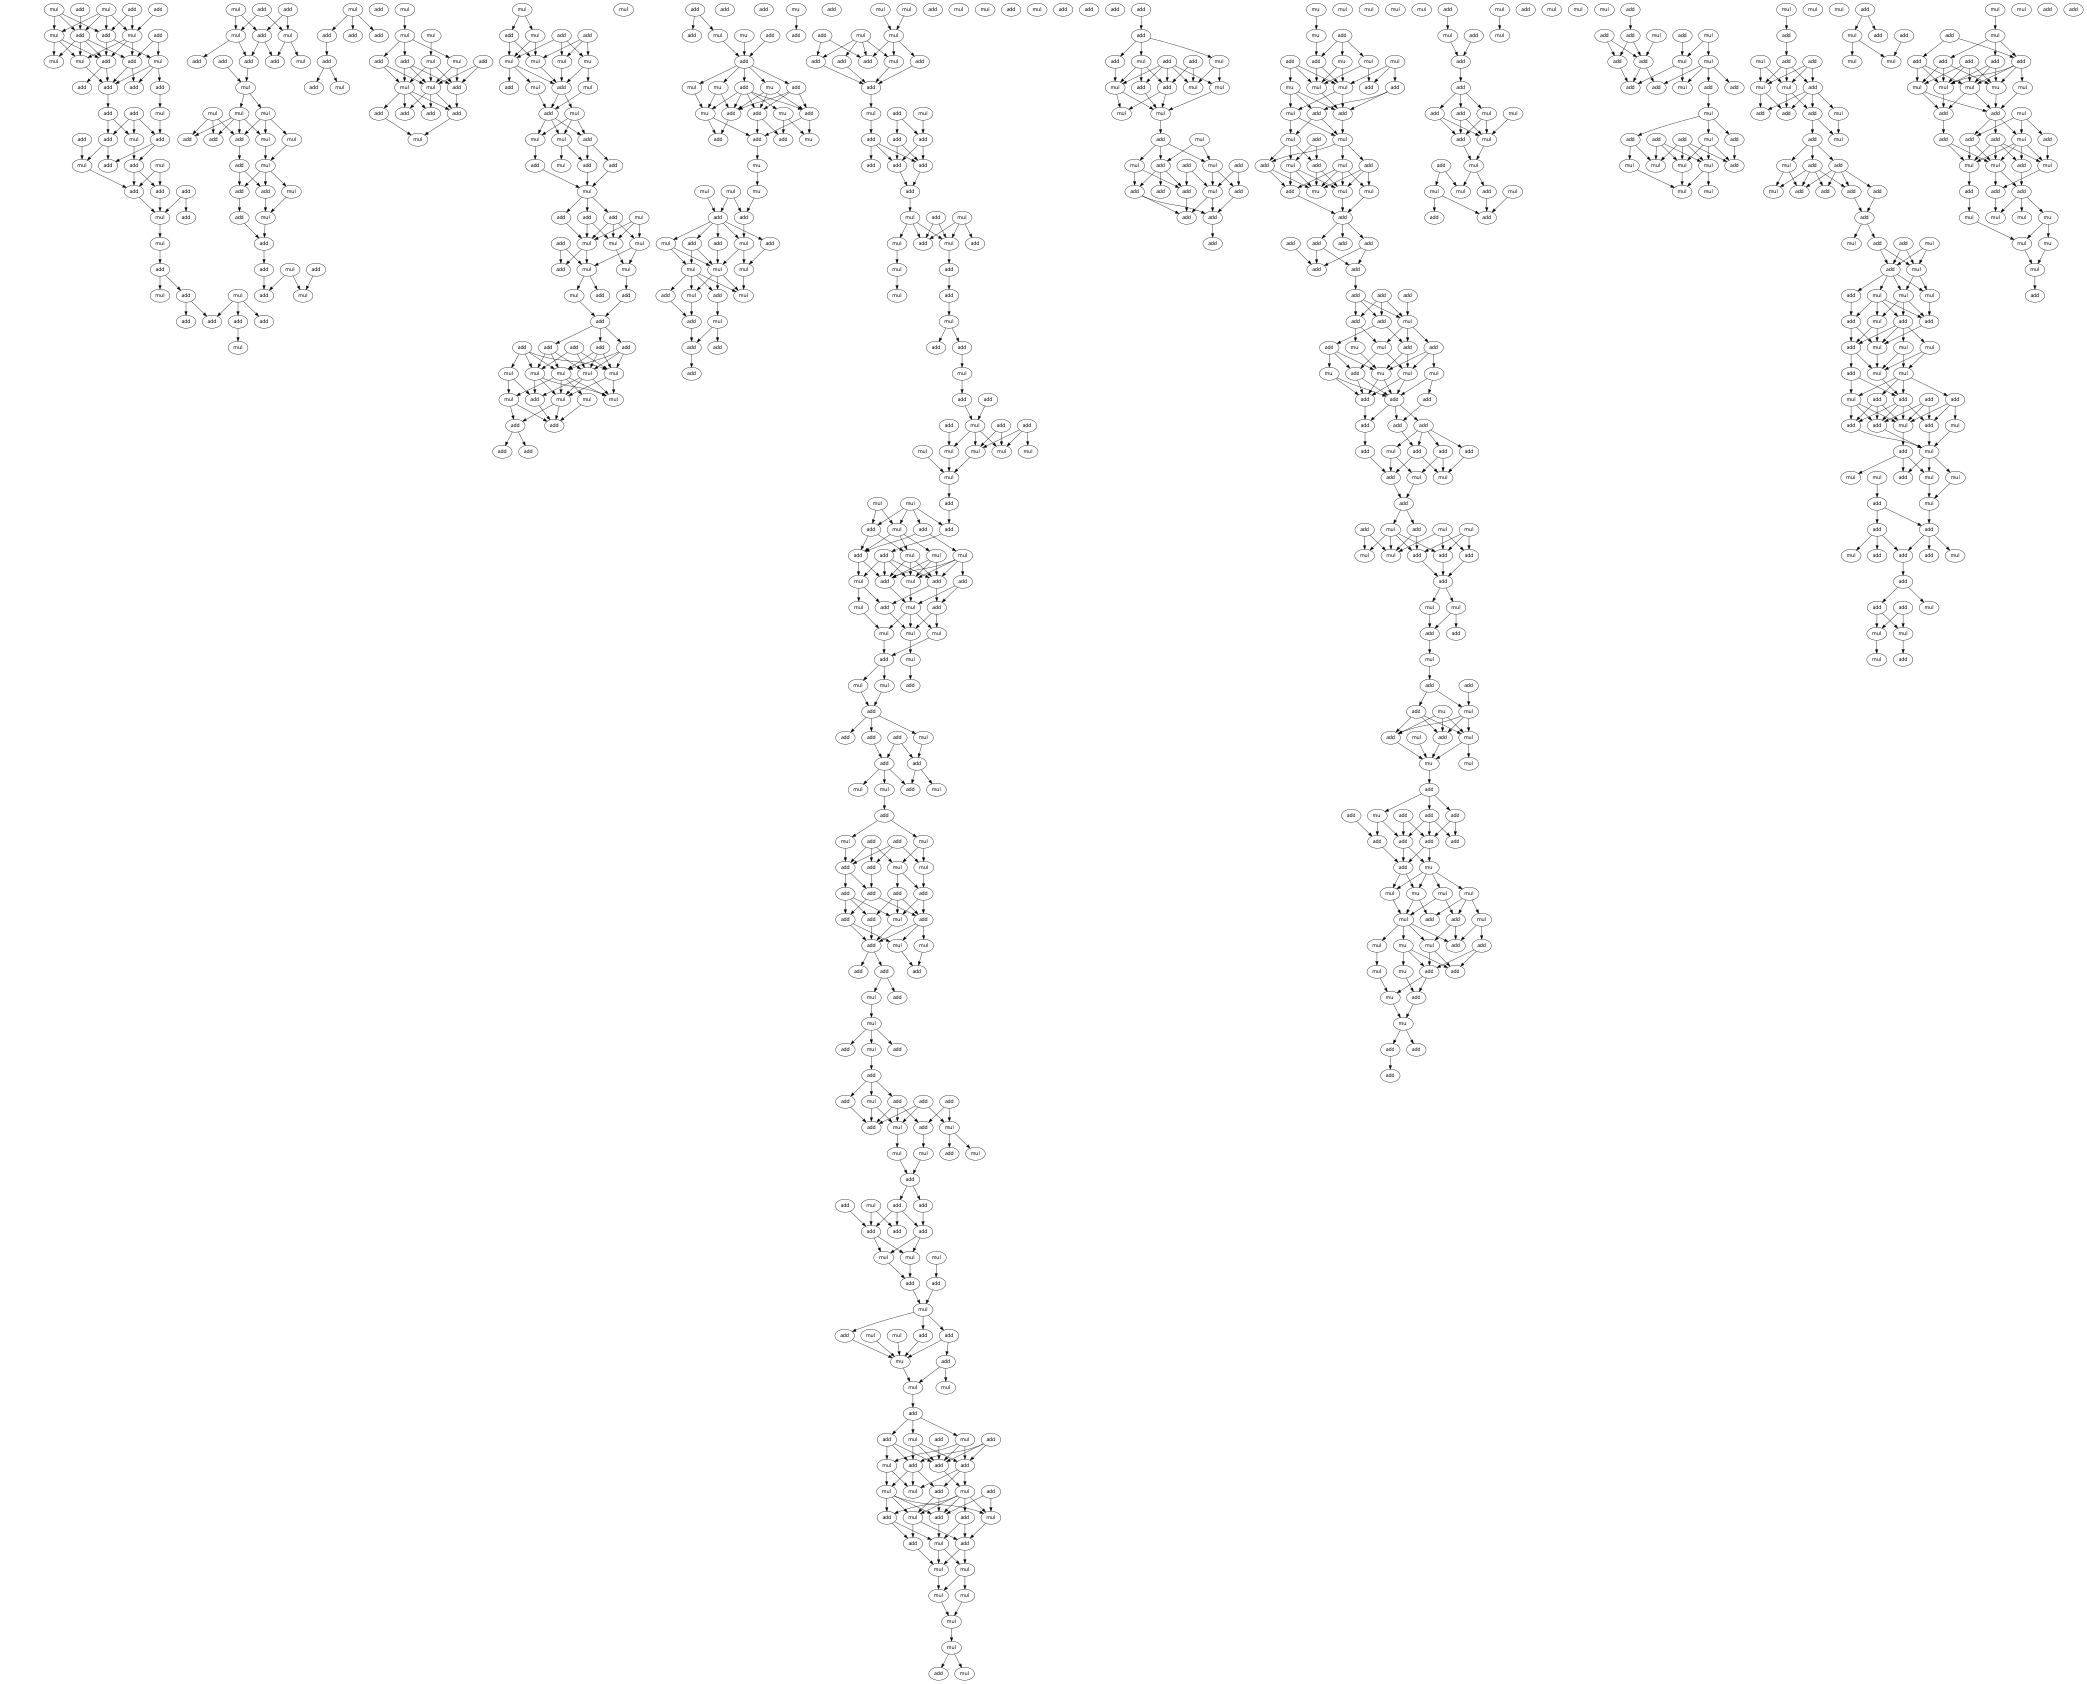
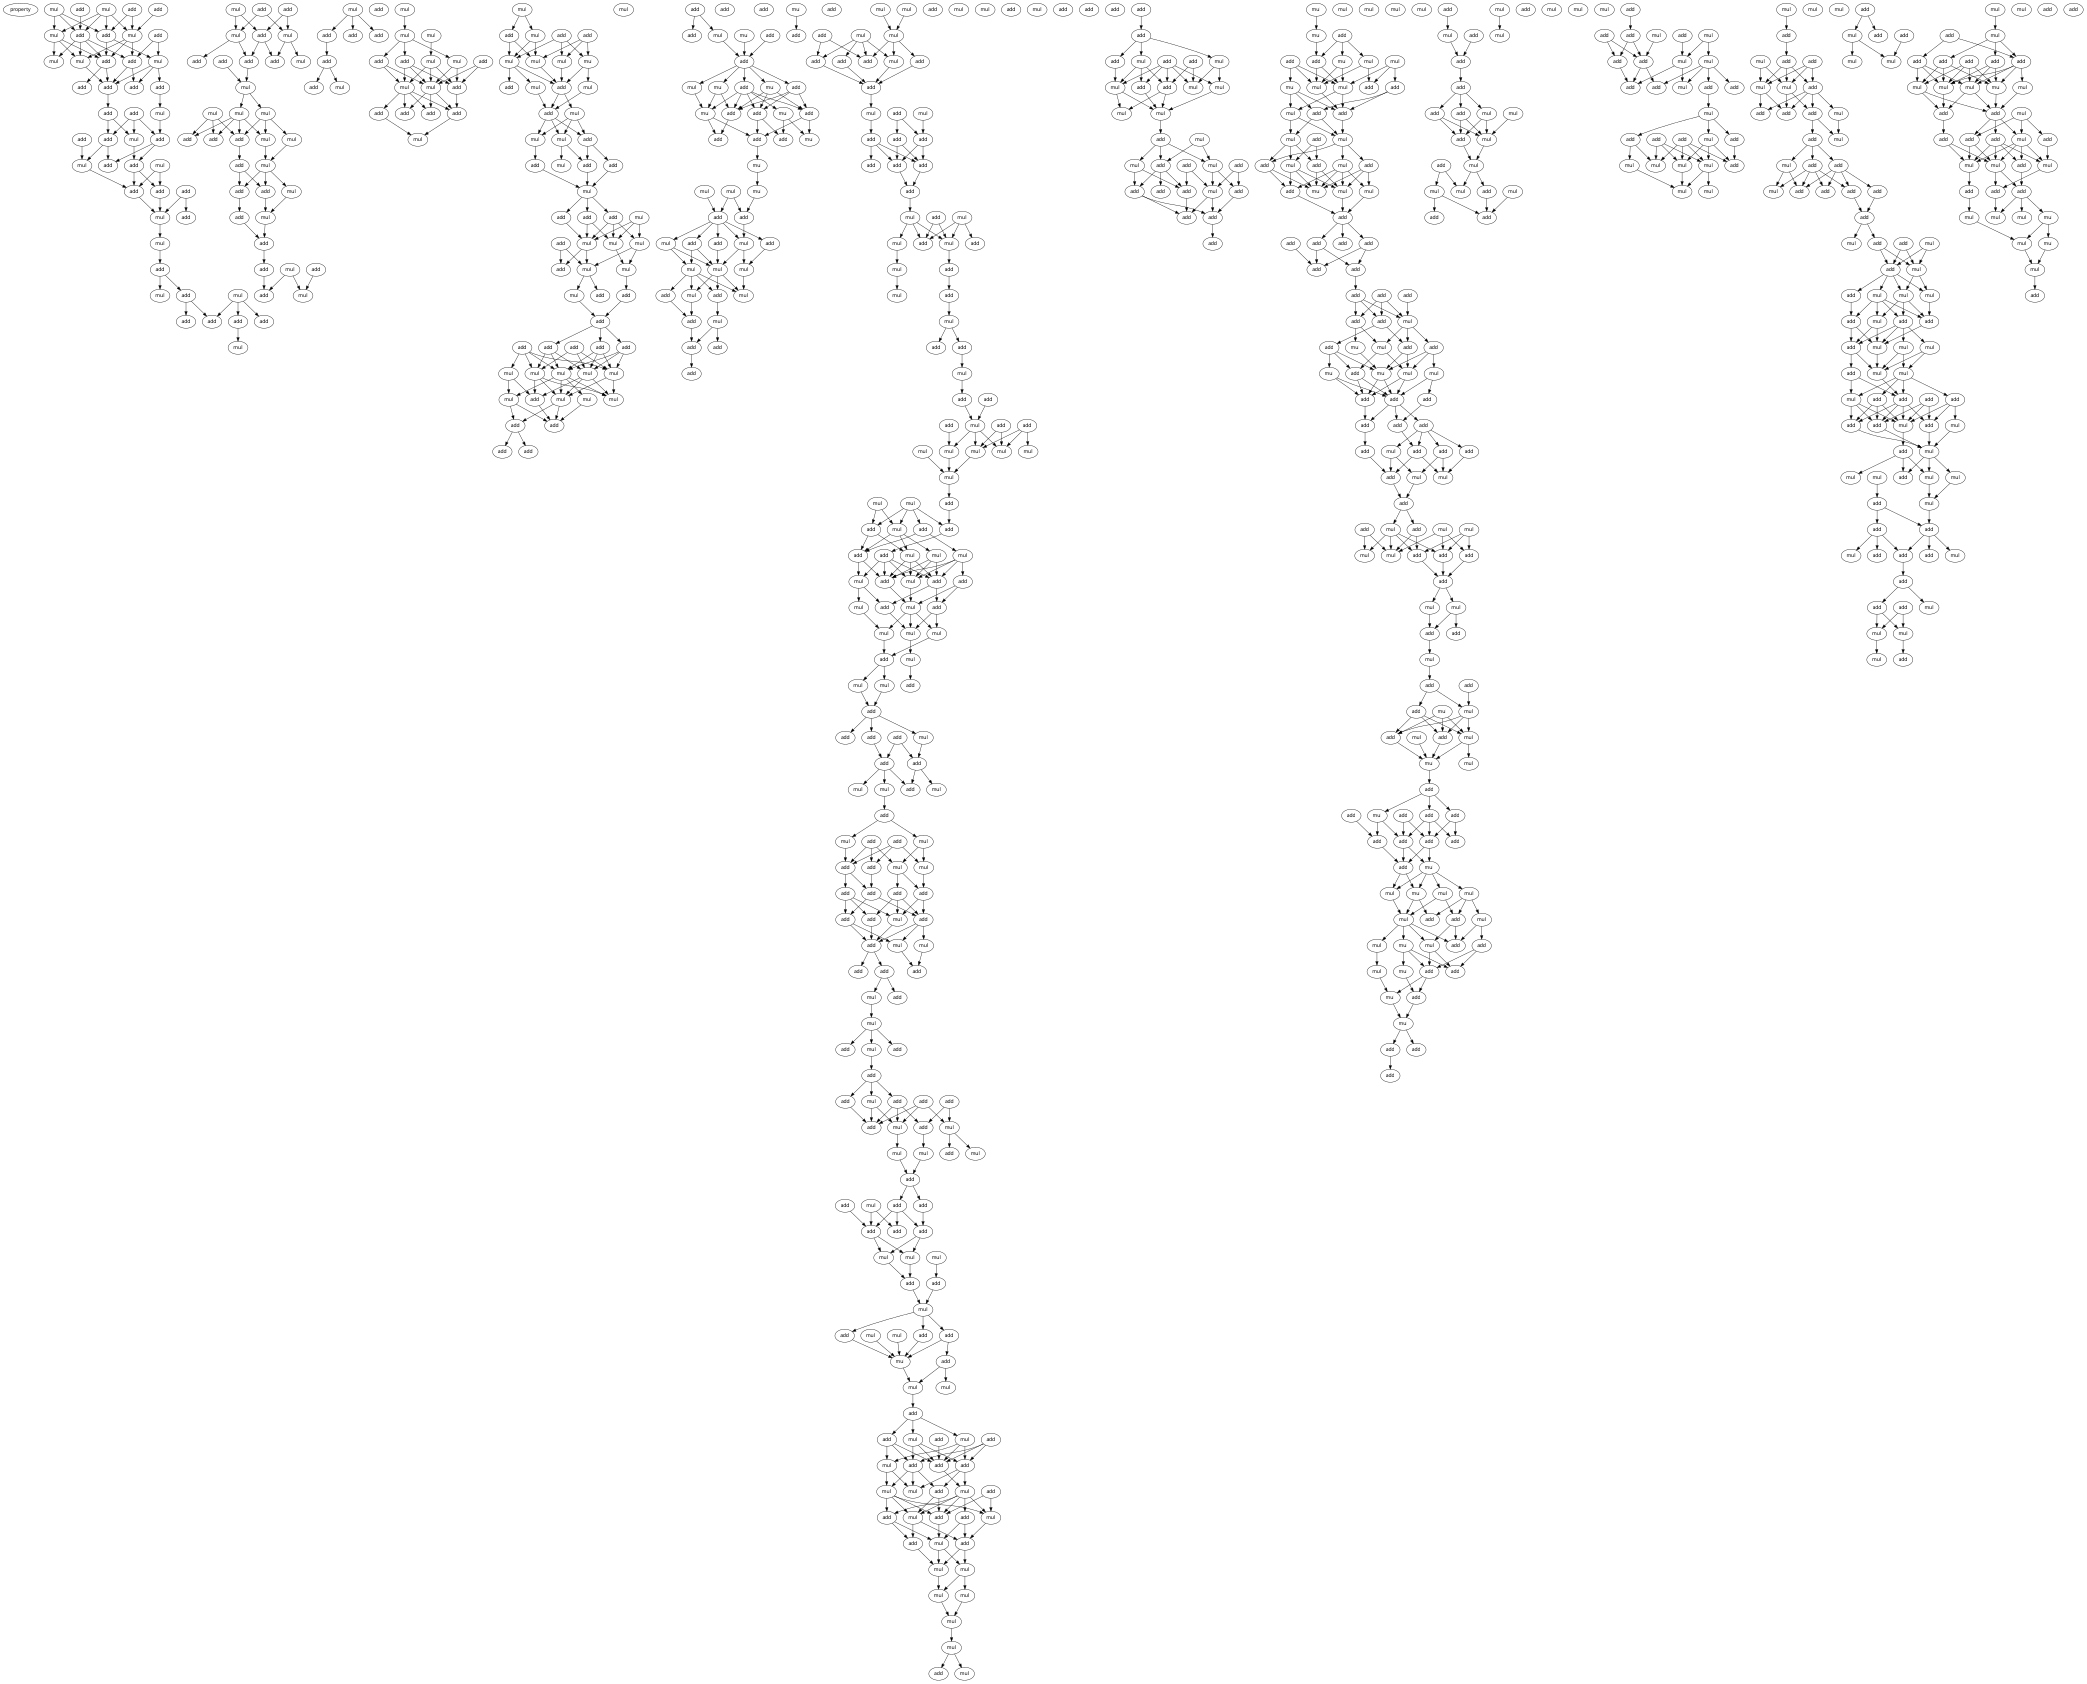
node "property": added
